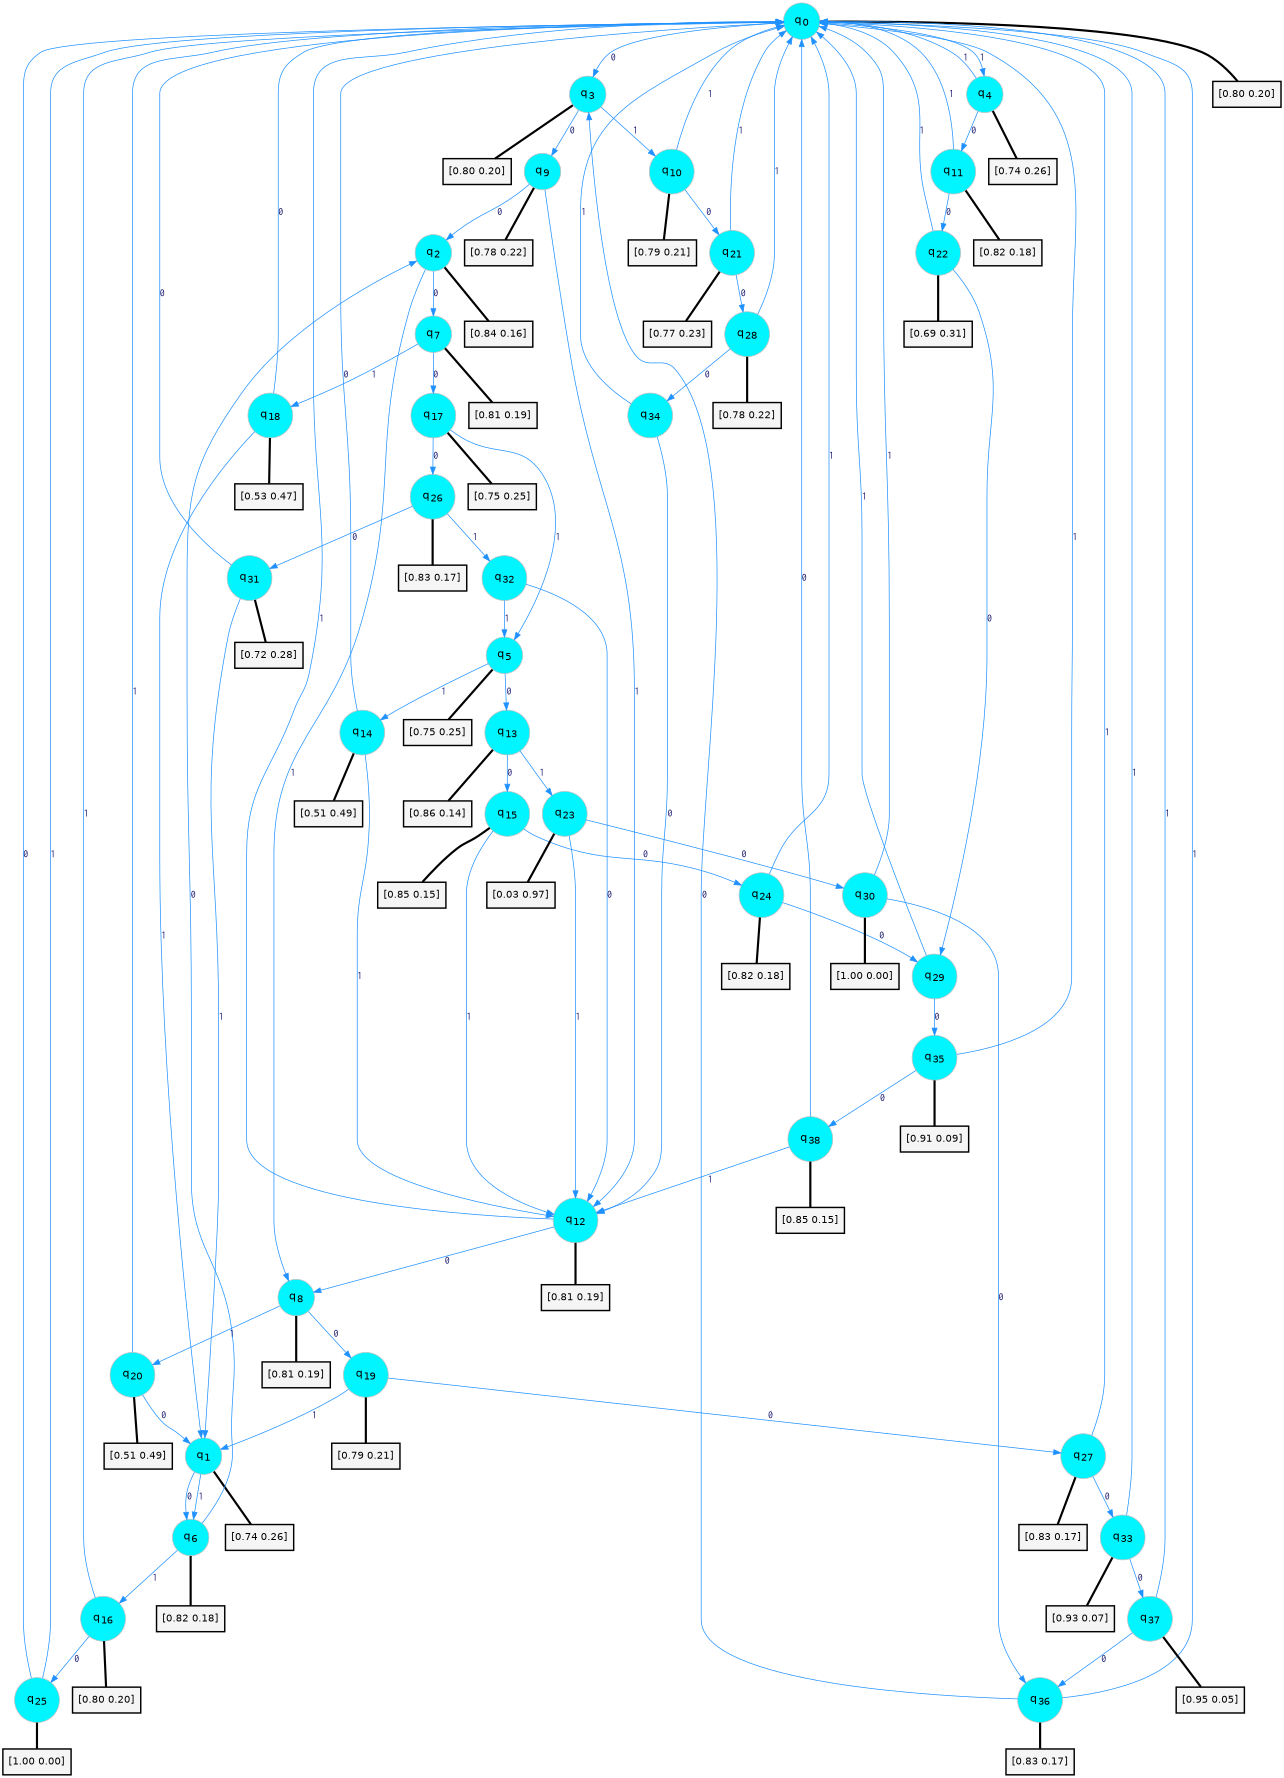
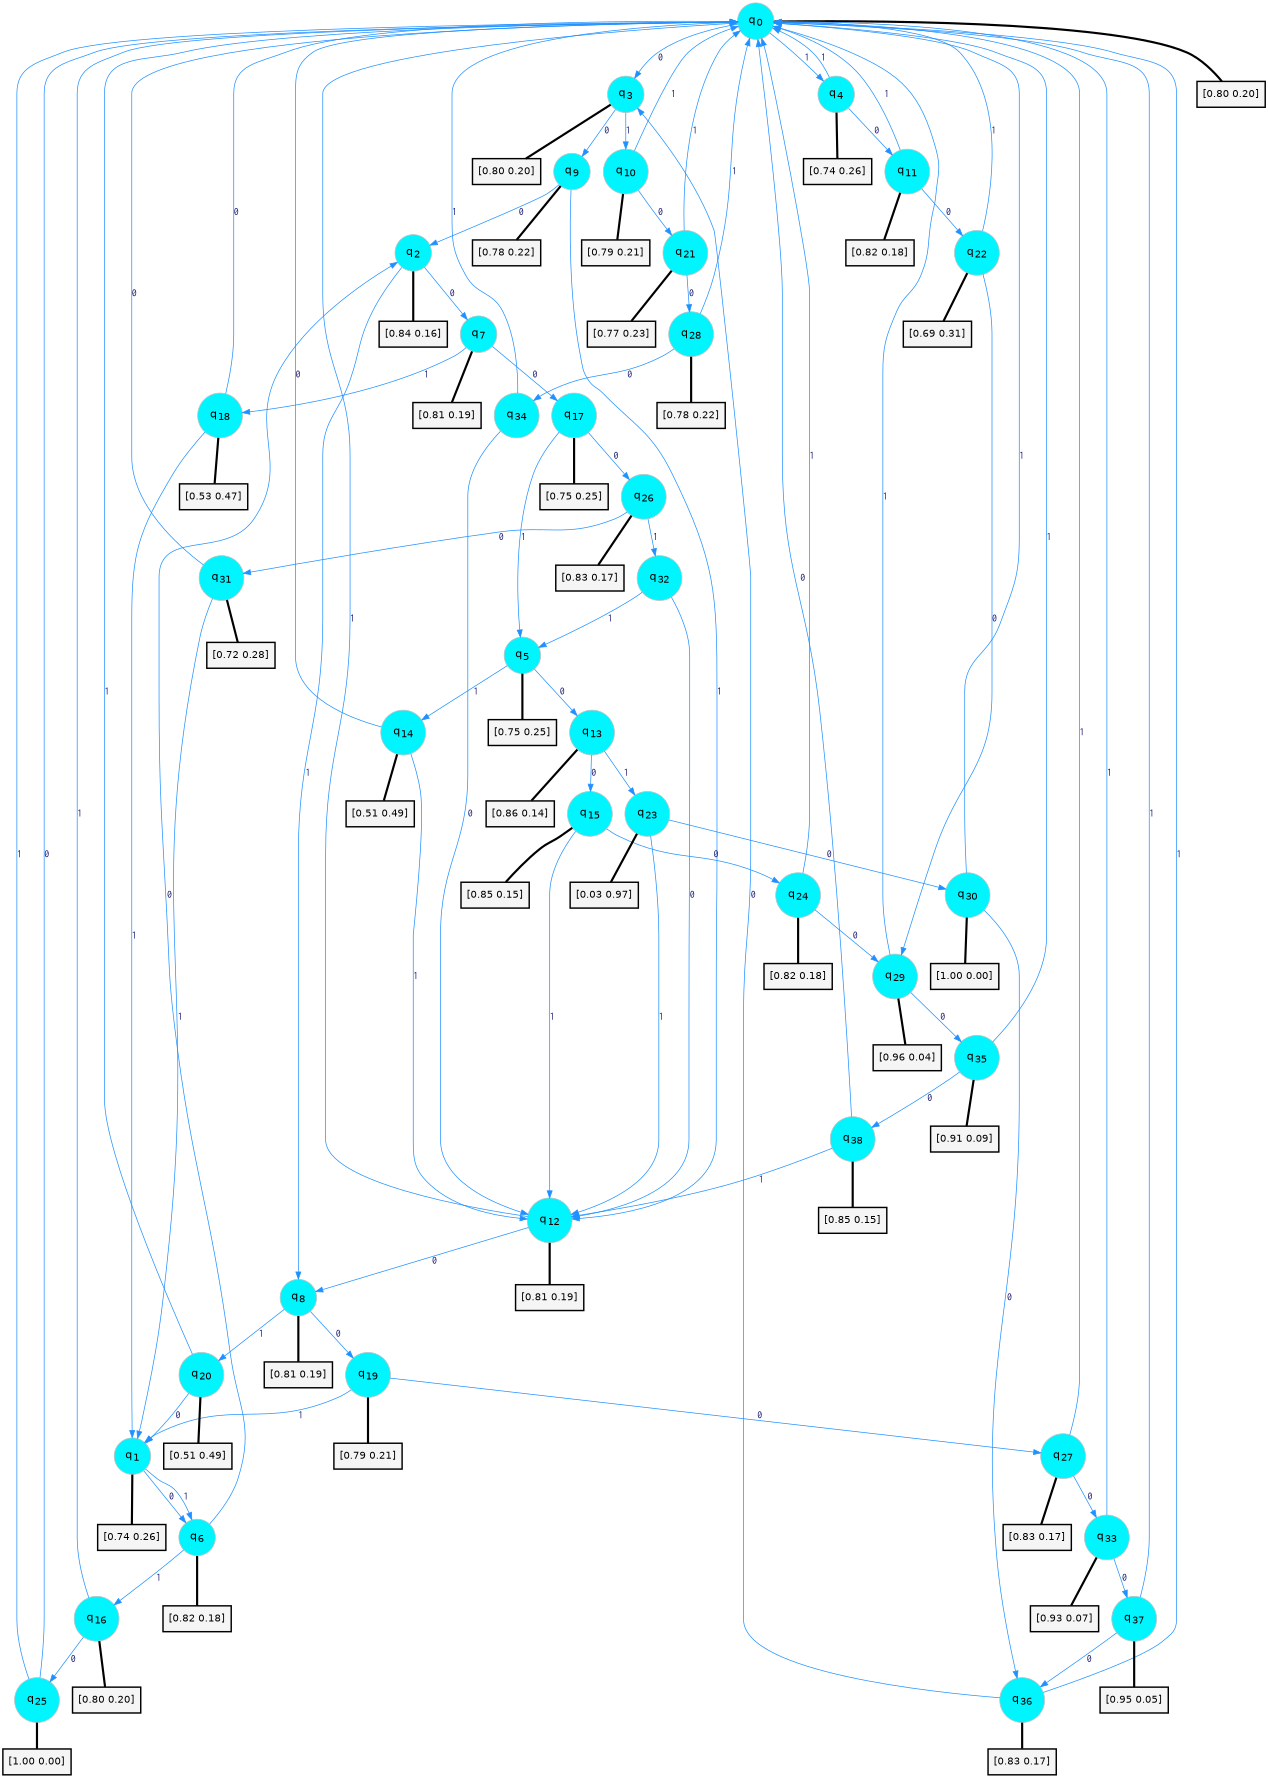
node "[0.96 0.04]": added
